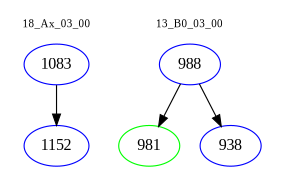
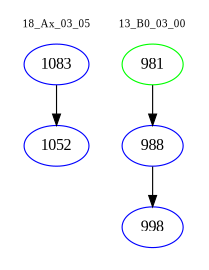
cluster "18_Ax_03_00": label "18_Ax_03_00" -> "18_Ax_03_05"
edge "988" -> "981": reversed
node "1152": label "1152" -> "1052"
node "938": label "938" -> "998"
